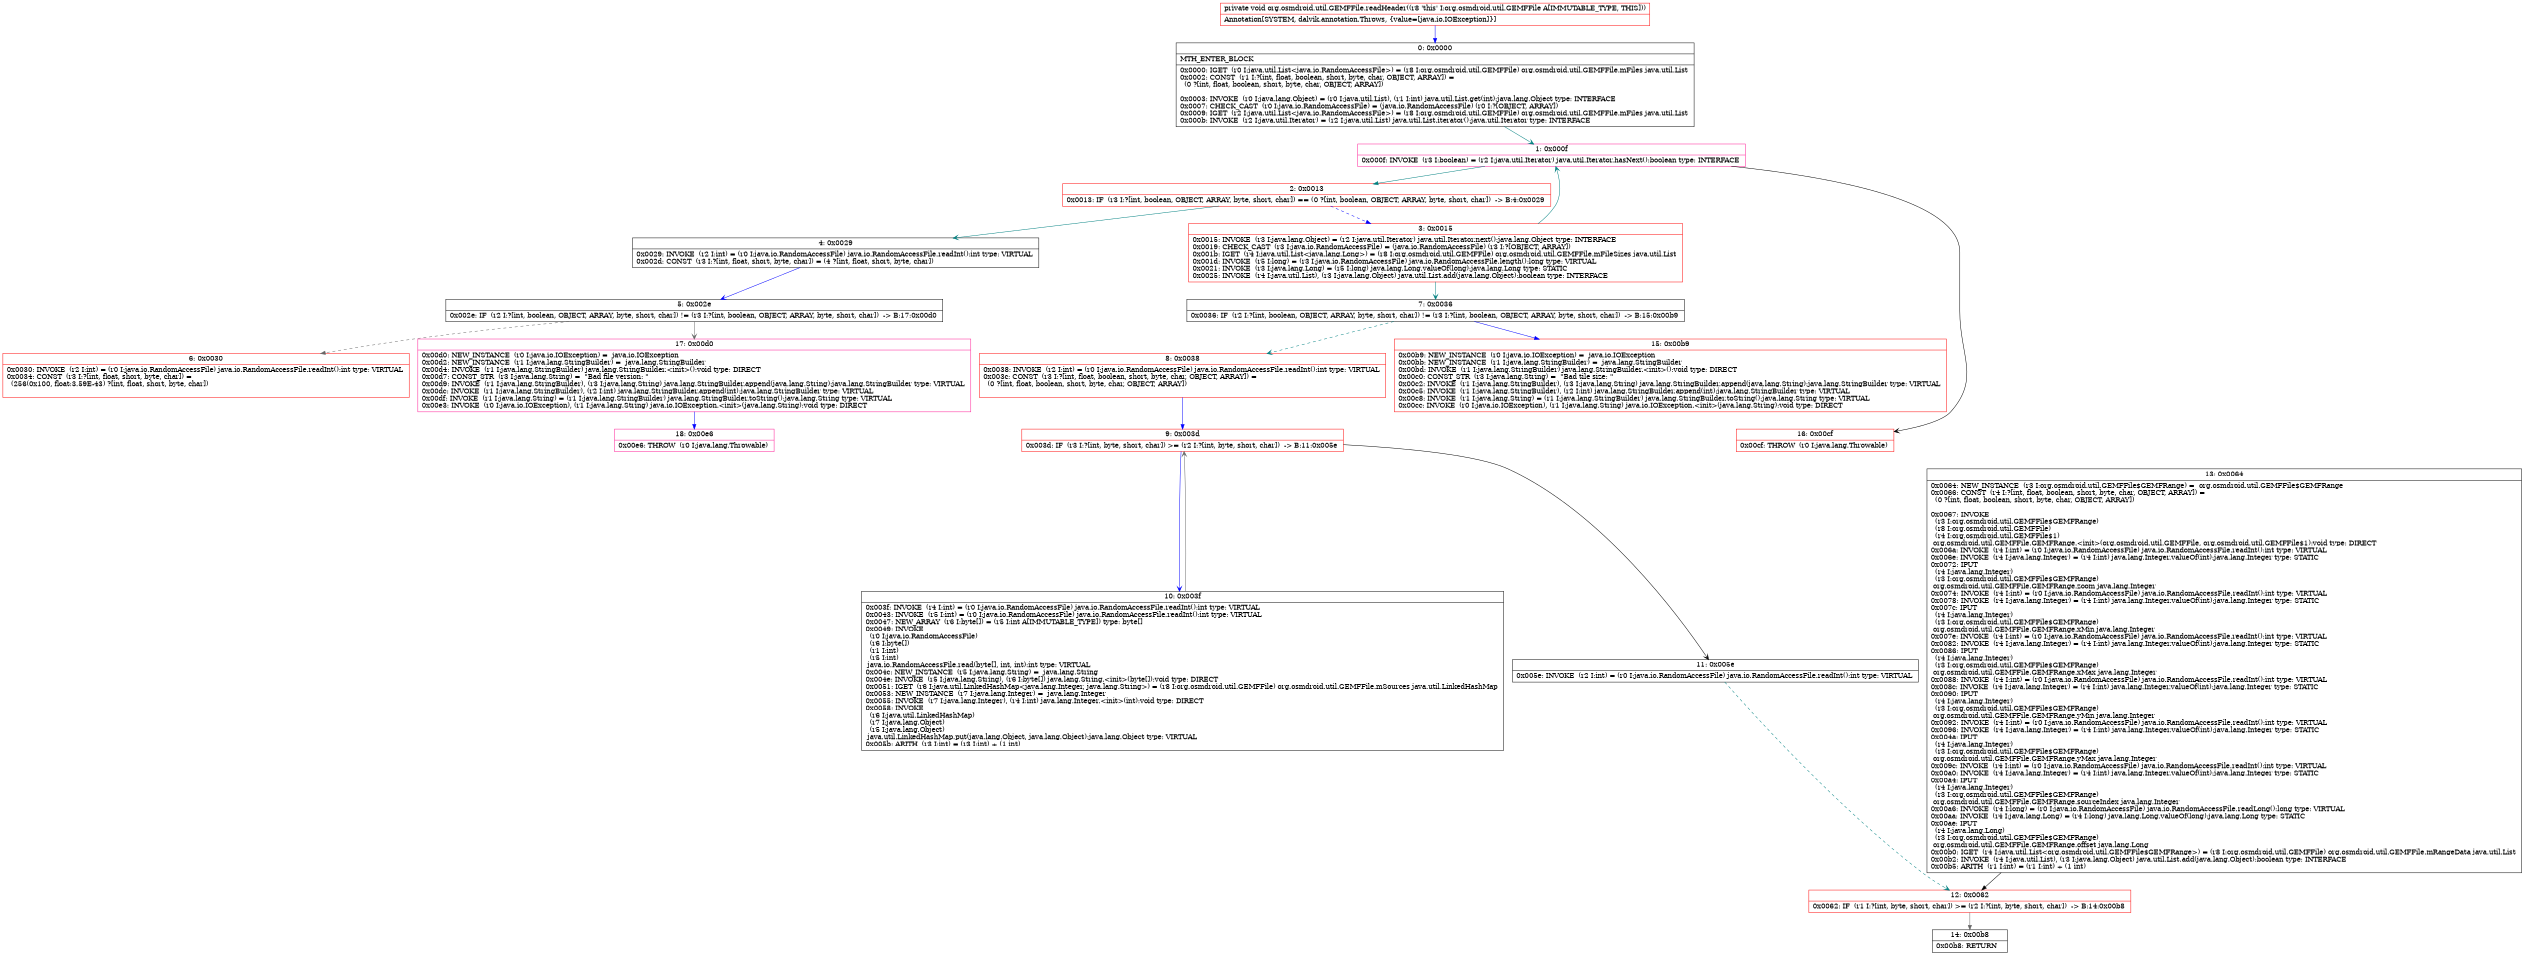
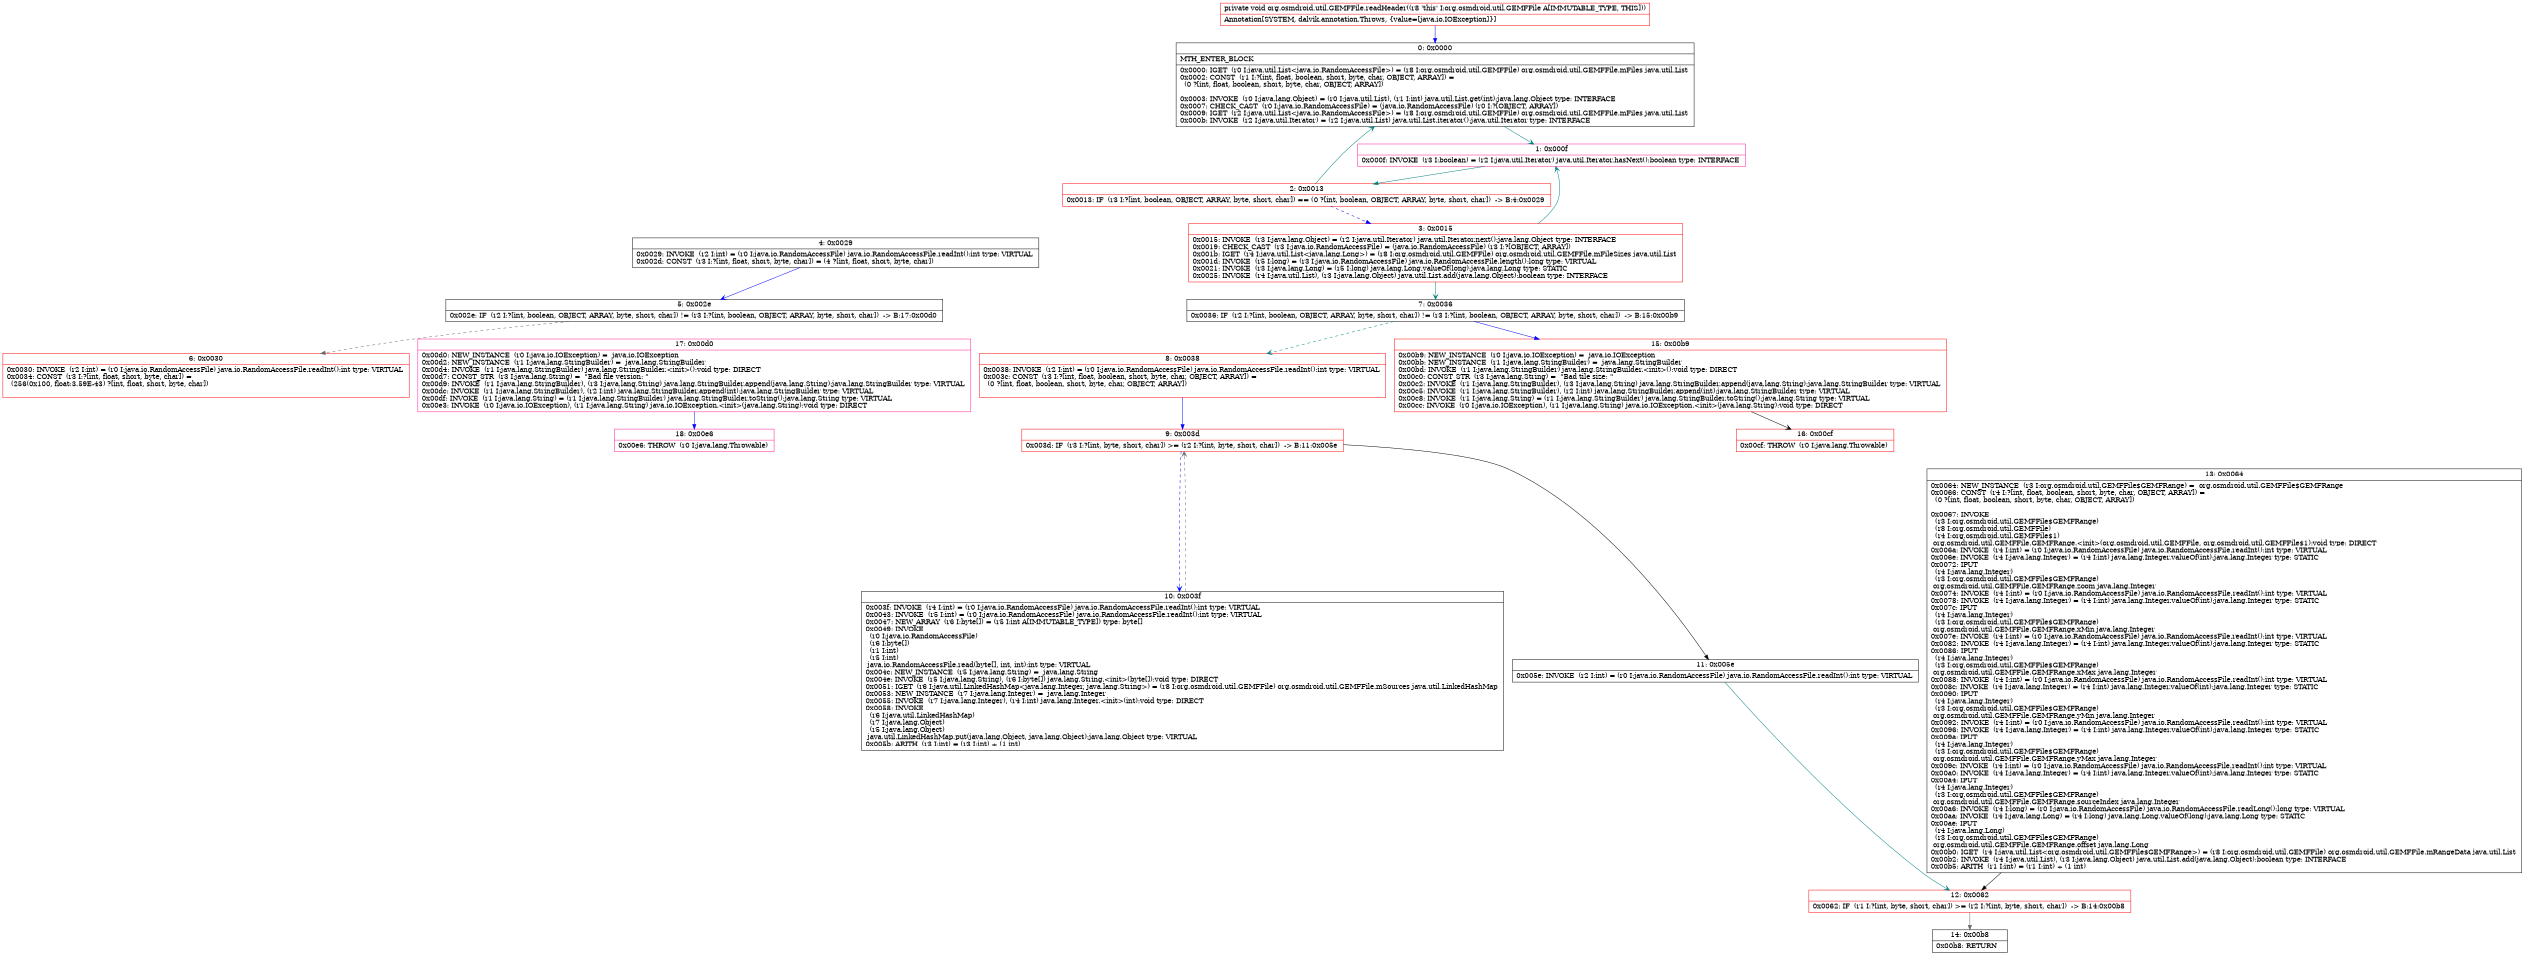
edge "2: 0x0013" -> "4: 0x0029": now "2: 0x0013" -> "0: 0x0000"
edge "1: 0x000f" -> "16: 0x00cf": now "15: 0x00b9" -> "16: 0x00cf"
edge "5: 0x002e" -> "17: 0x00d0": removed
edge "9: 0x003d" -> "11: 0x005e": arrowhead vee -> normal
edge "9: 0x003d" -> "10: 0x003f": style solid -> dashed
edge "10: 0x003f" -> "9: 0x003d": style solid -> dashed
node "13: 0x0064": text "0x004a: IPUT" -> "0x009a: IPUT"
edge "11: 0x005e" -> "12: 0x0062": style dashed -> solid
